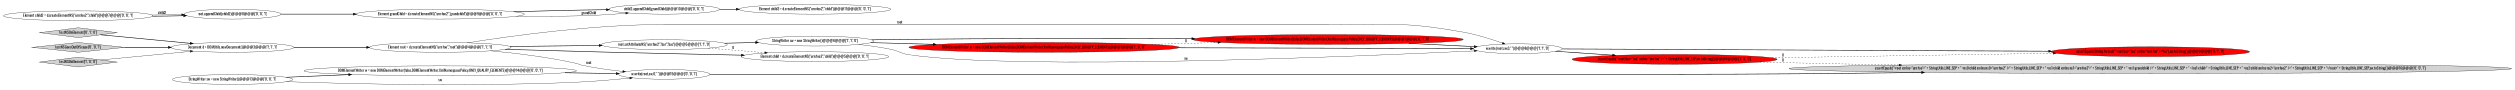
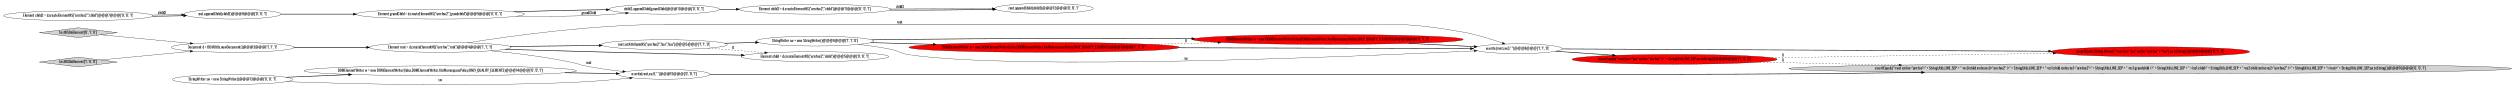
node "root.appendChild(child3)@@@12@@@['0', '0', '1']": added
edge "testNSOnElement['0', '1', '0']" -> "Document d = DOMUtils.newDocument()@@@3@@@['1', '1', '1']": style bold -> solid
node "testNSGoesOutOfScope['0', '0', '1']": removed
